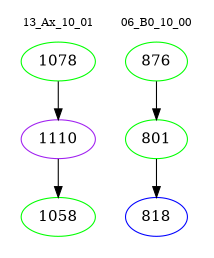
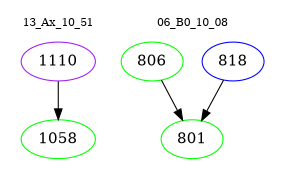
cluster "13_Ax_10_01": label "13_Ax_10_01" -> "13_Ax_10_51"
cluster "06_B0_10_00": label "06_B0_10_00" -> "06_B0_10_08"
node "1078": removed
node "876": label "876" -> "806"
edge "801" -> "818": reversed
